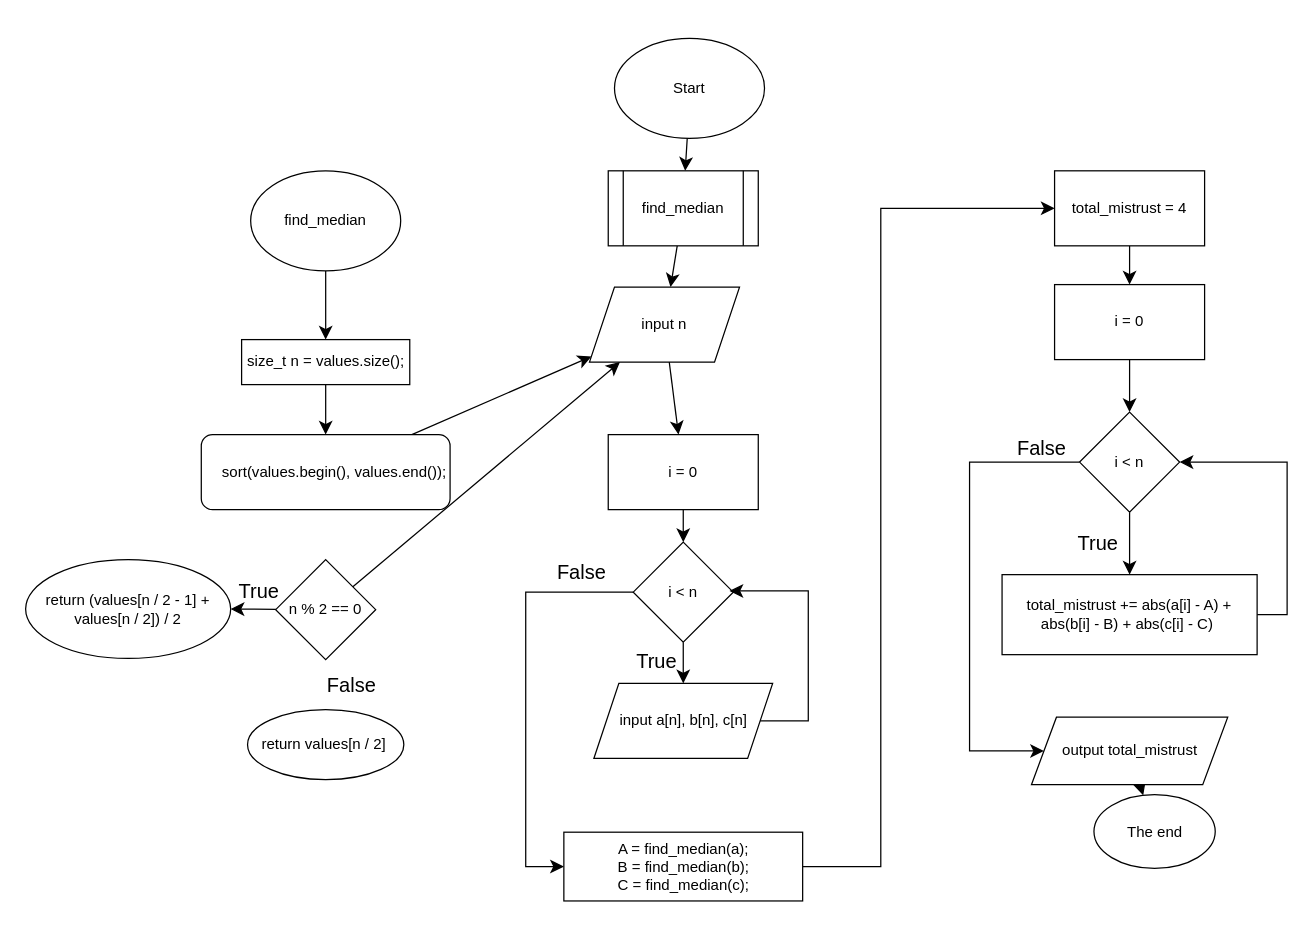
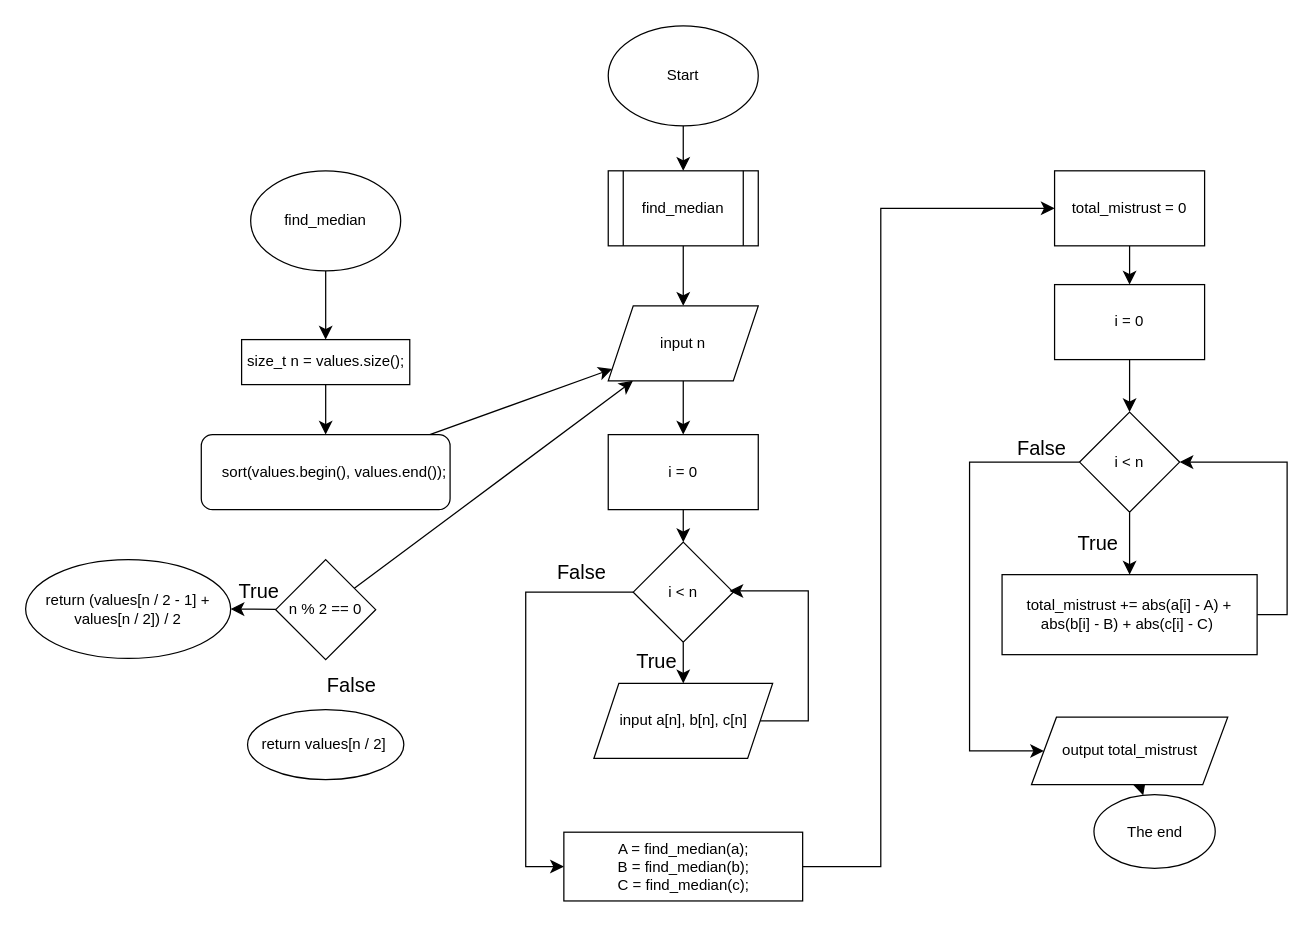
node "Start": moved (689, 88) -> (683, 76)
node "total_mistrust = 4": label "total_mistrust = 4" -> "total_mistrust = 0"
node "input n": moved (664, 324) -> (683, 343)
